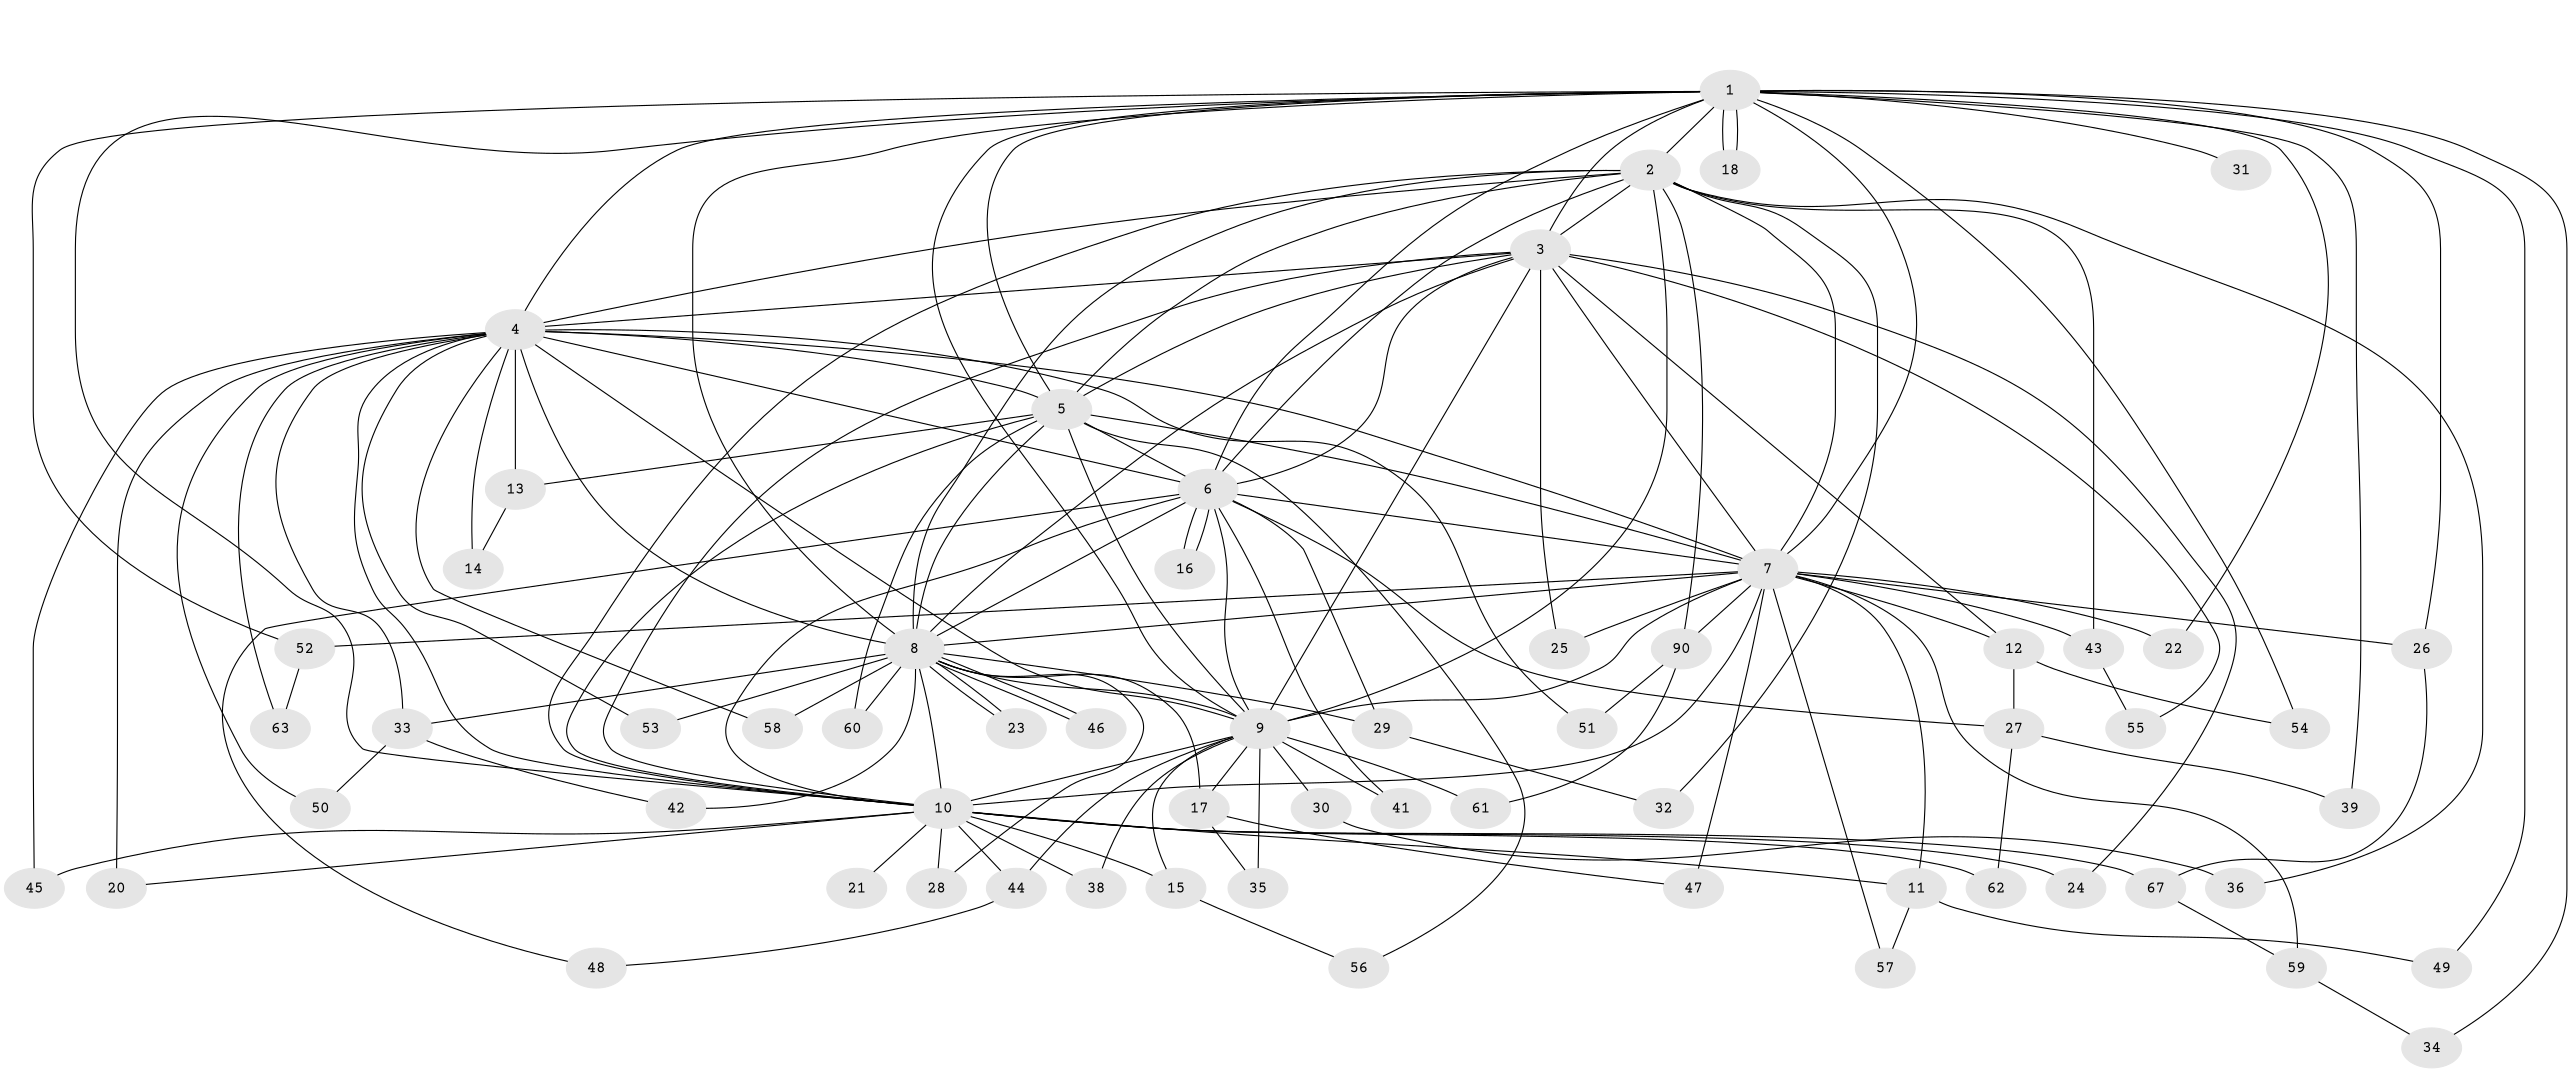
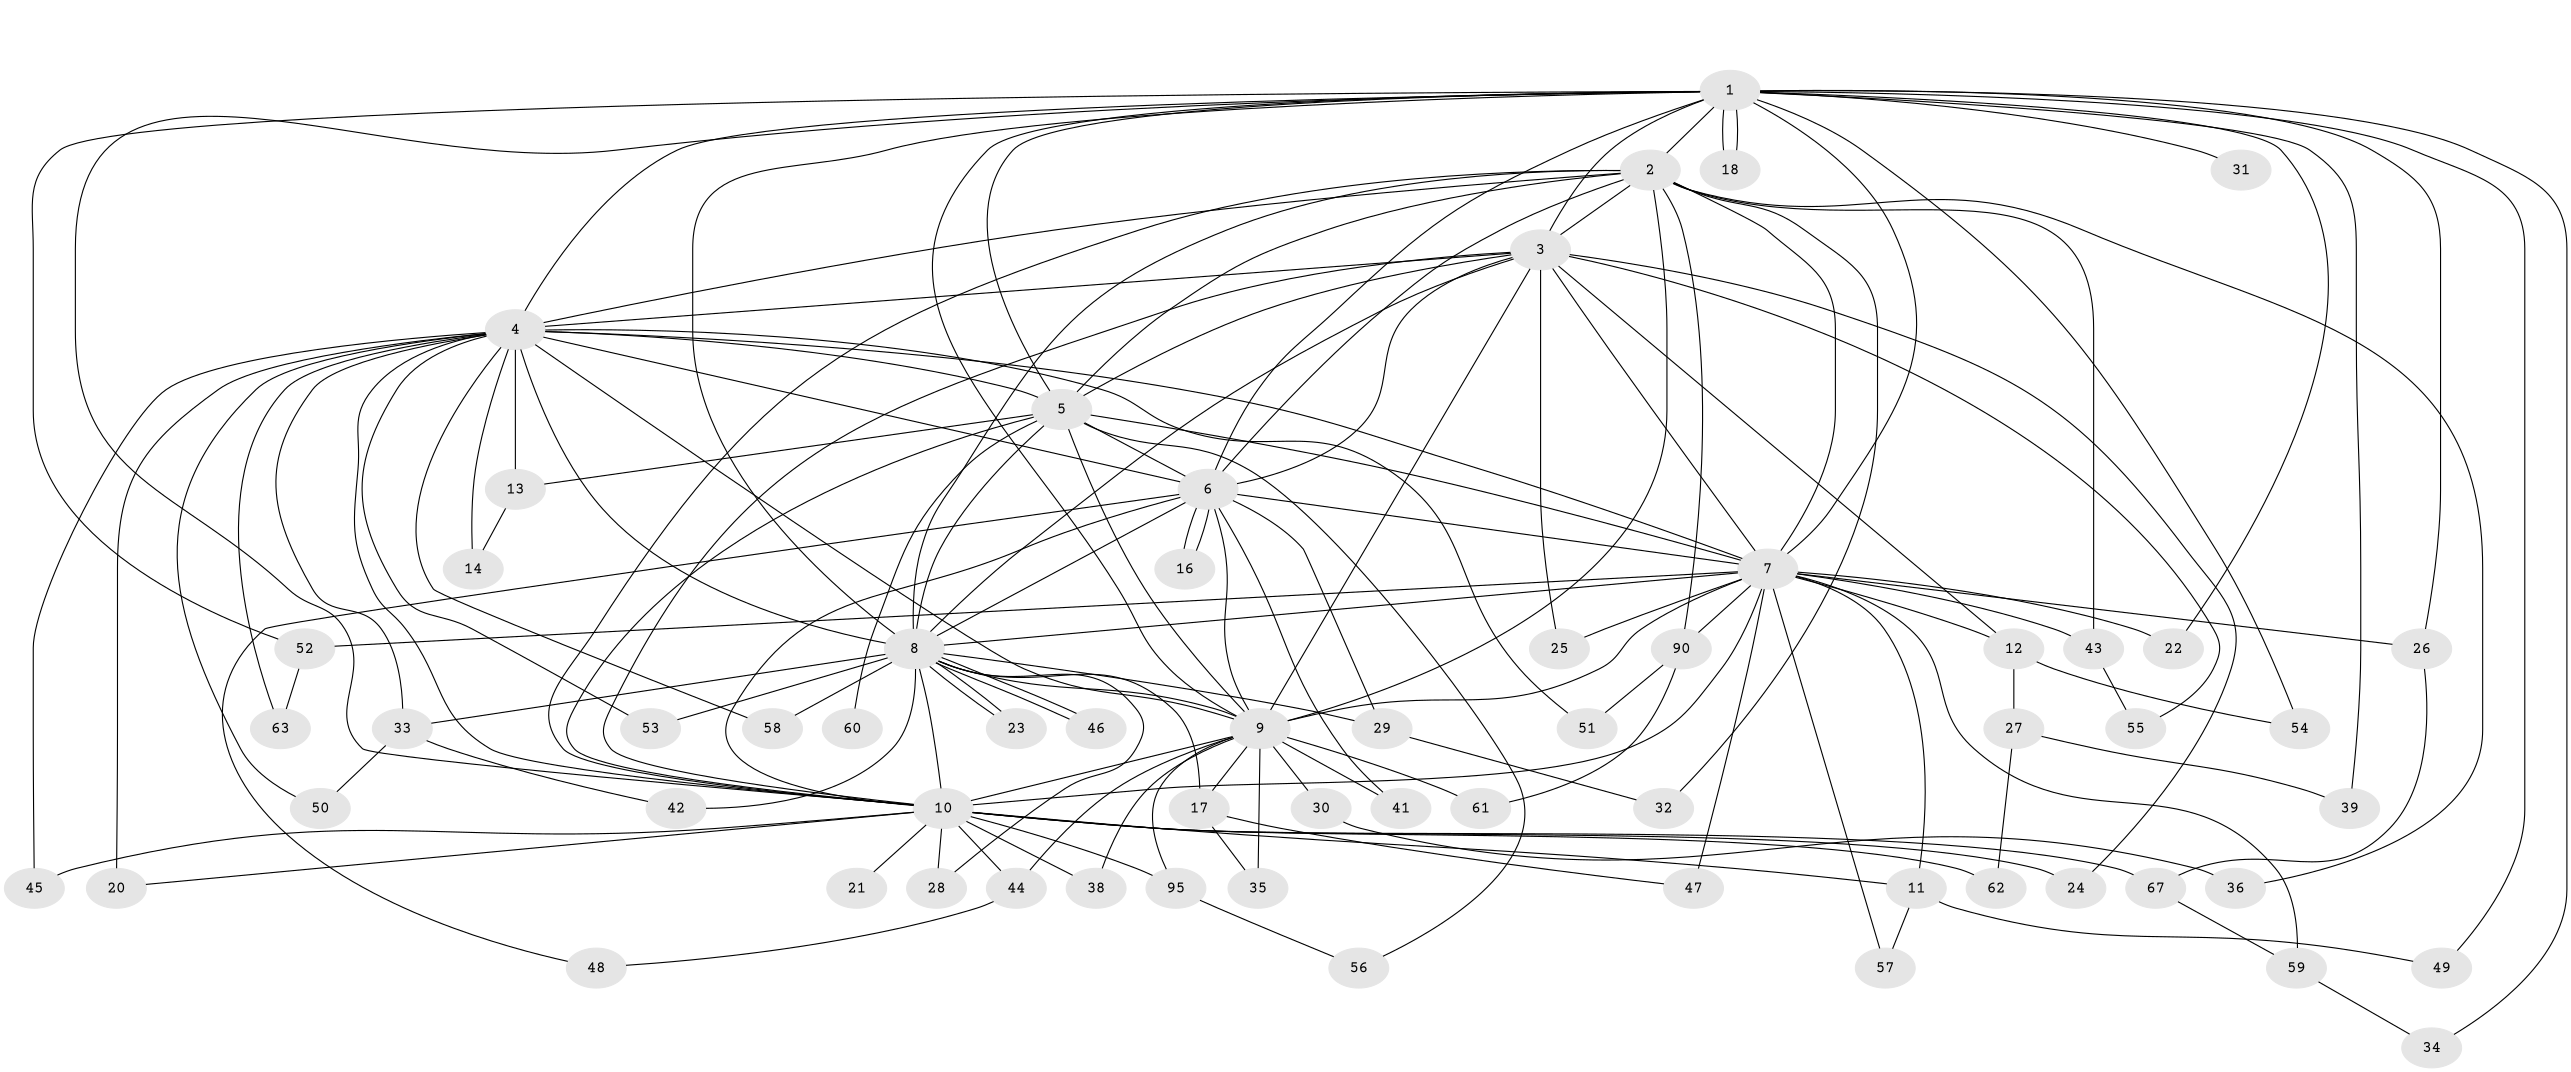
edge "6" -- "27": removed
edge "8" -- "60": removed
node "15": label "15" -> "95"
